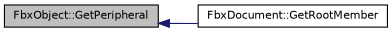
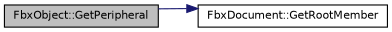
edge "FbxDocument::GetRootMember" -> "FbxObject::GetPeripheral": reversed
